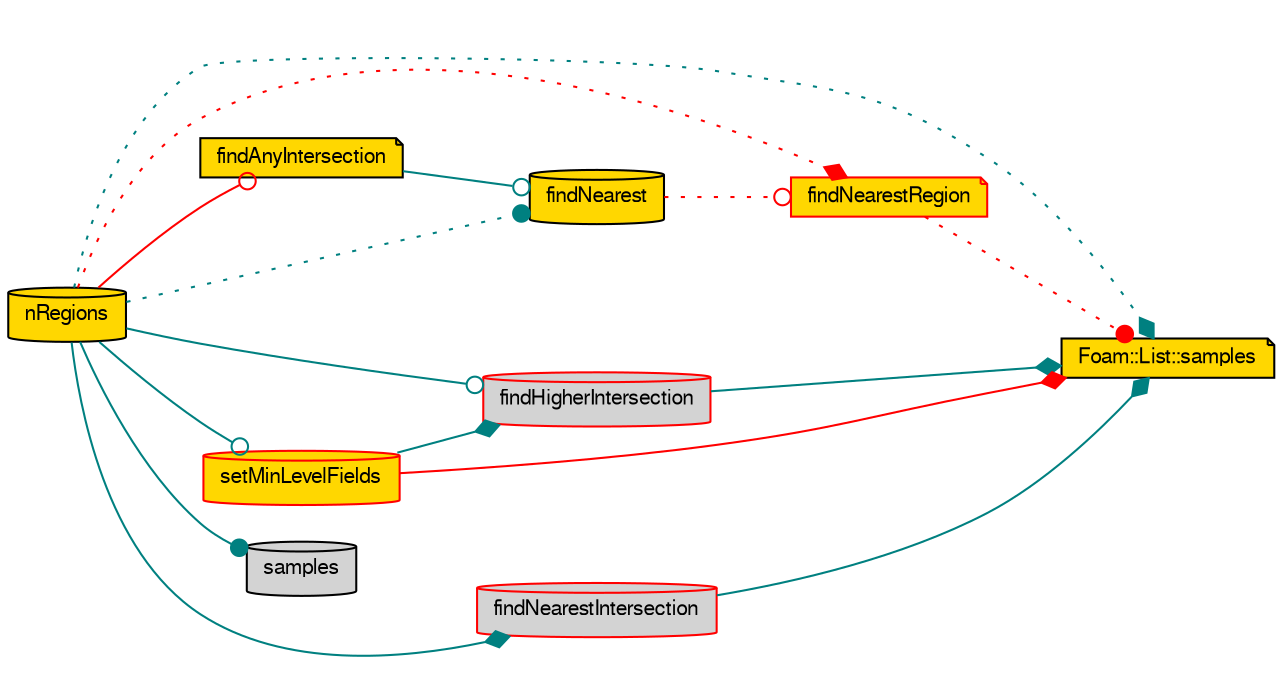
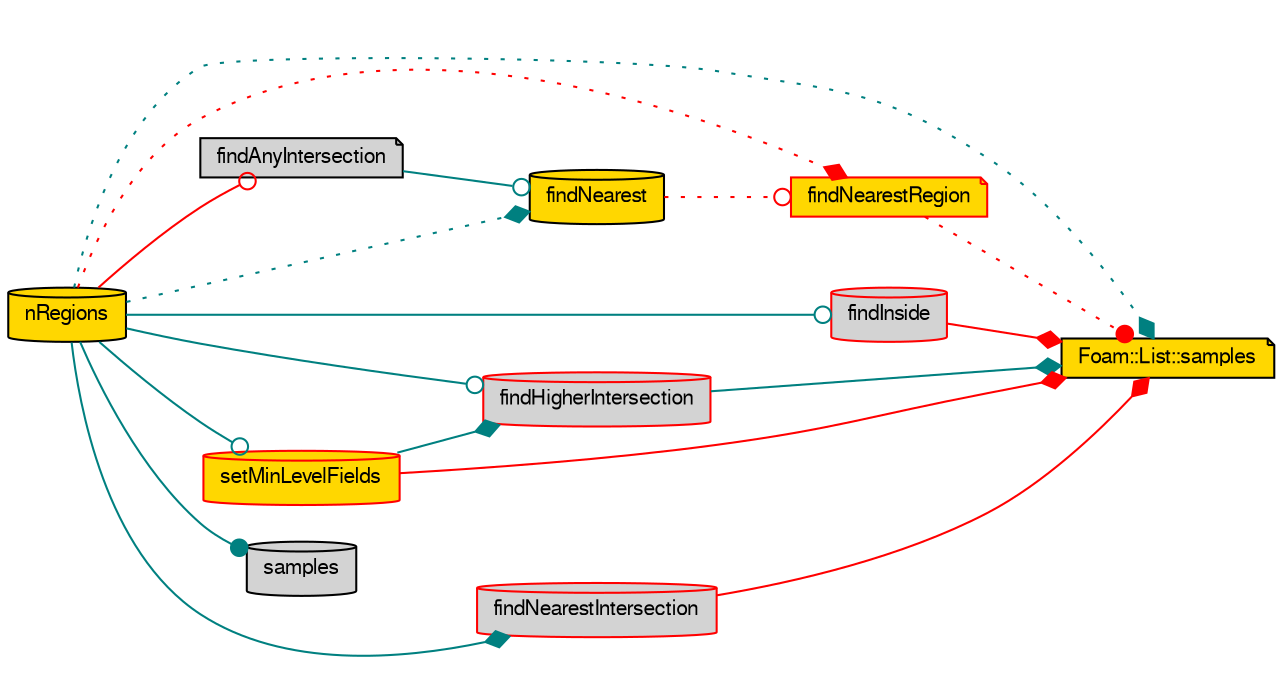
node "findAnyIntersection": fillcolor gold -> lightgrey
edge "nRegions" -> "findNearest": arrowhead dot -> diamond
node "findInside": added
edge "findNearestIntersection" -> "Foam::List::samples": color teal -> red
